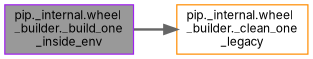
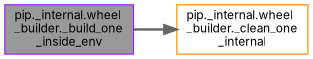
node "pip._internal.wheel _builder._clean_one _legacy": label "pip._internal.wheel _builder._clean_one _legacy" -> "pip._internal.wheel _builder._clean_one _internal"
